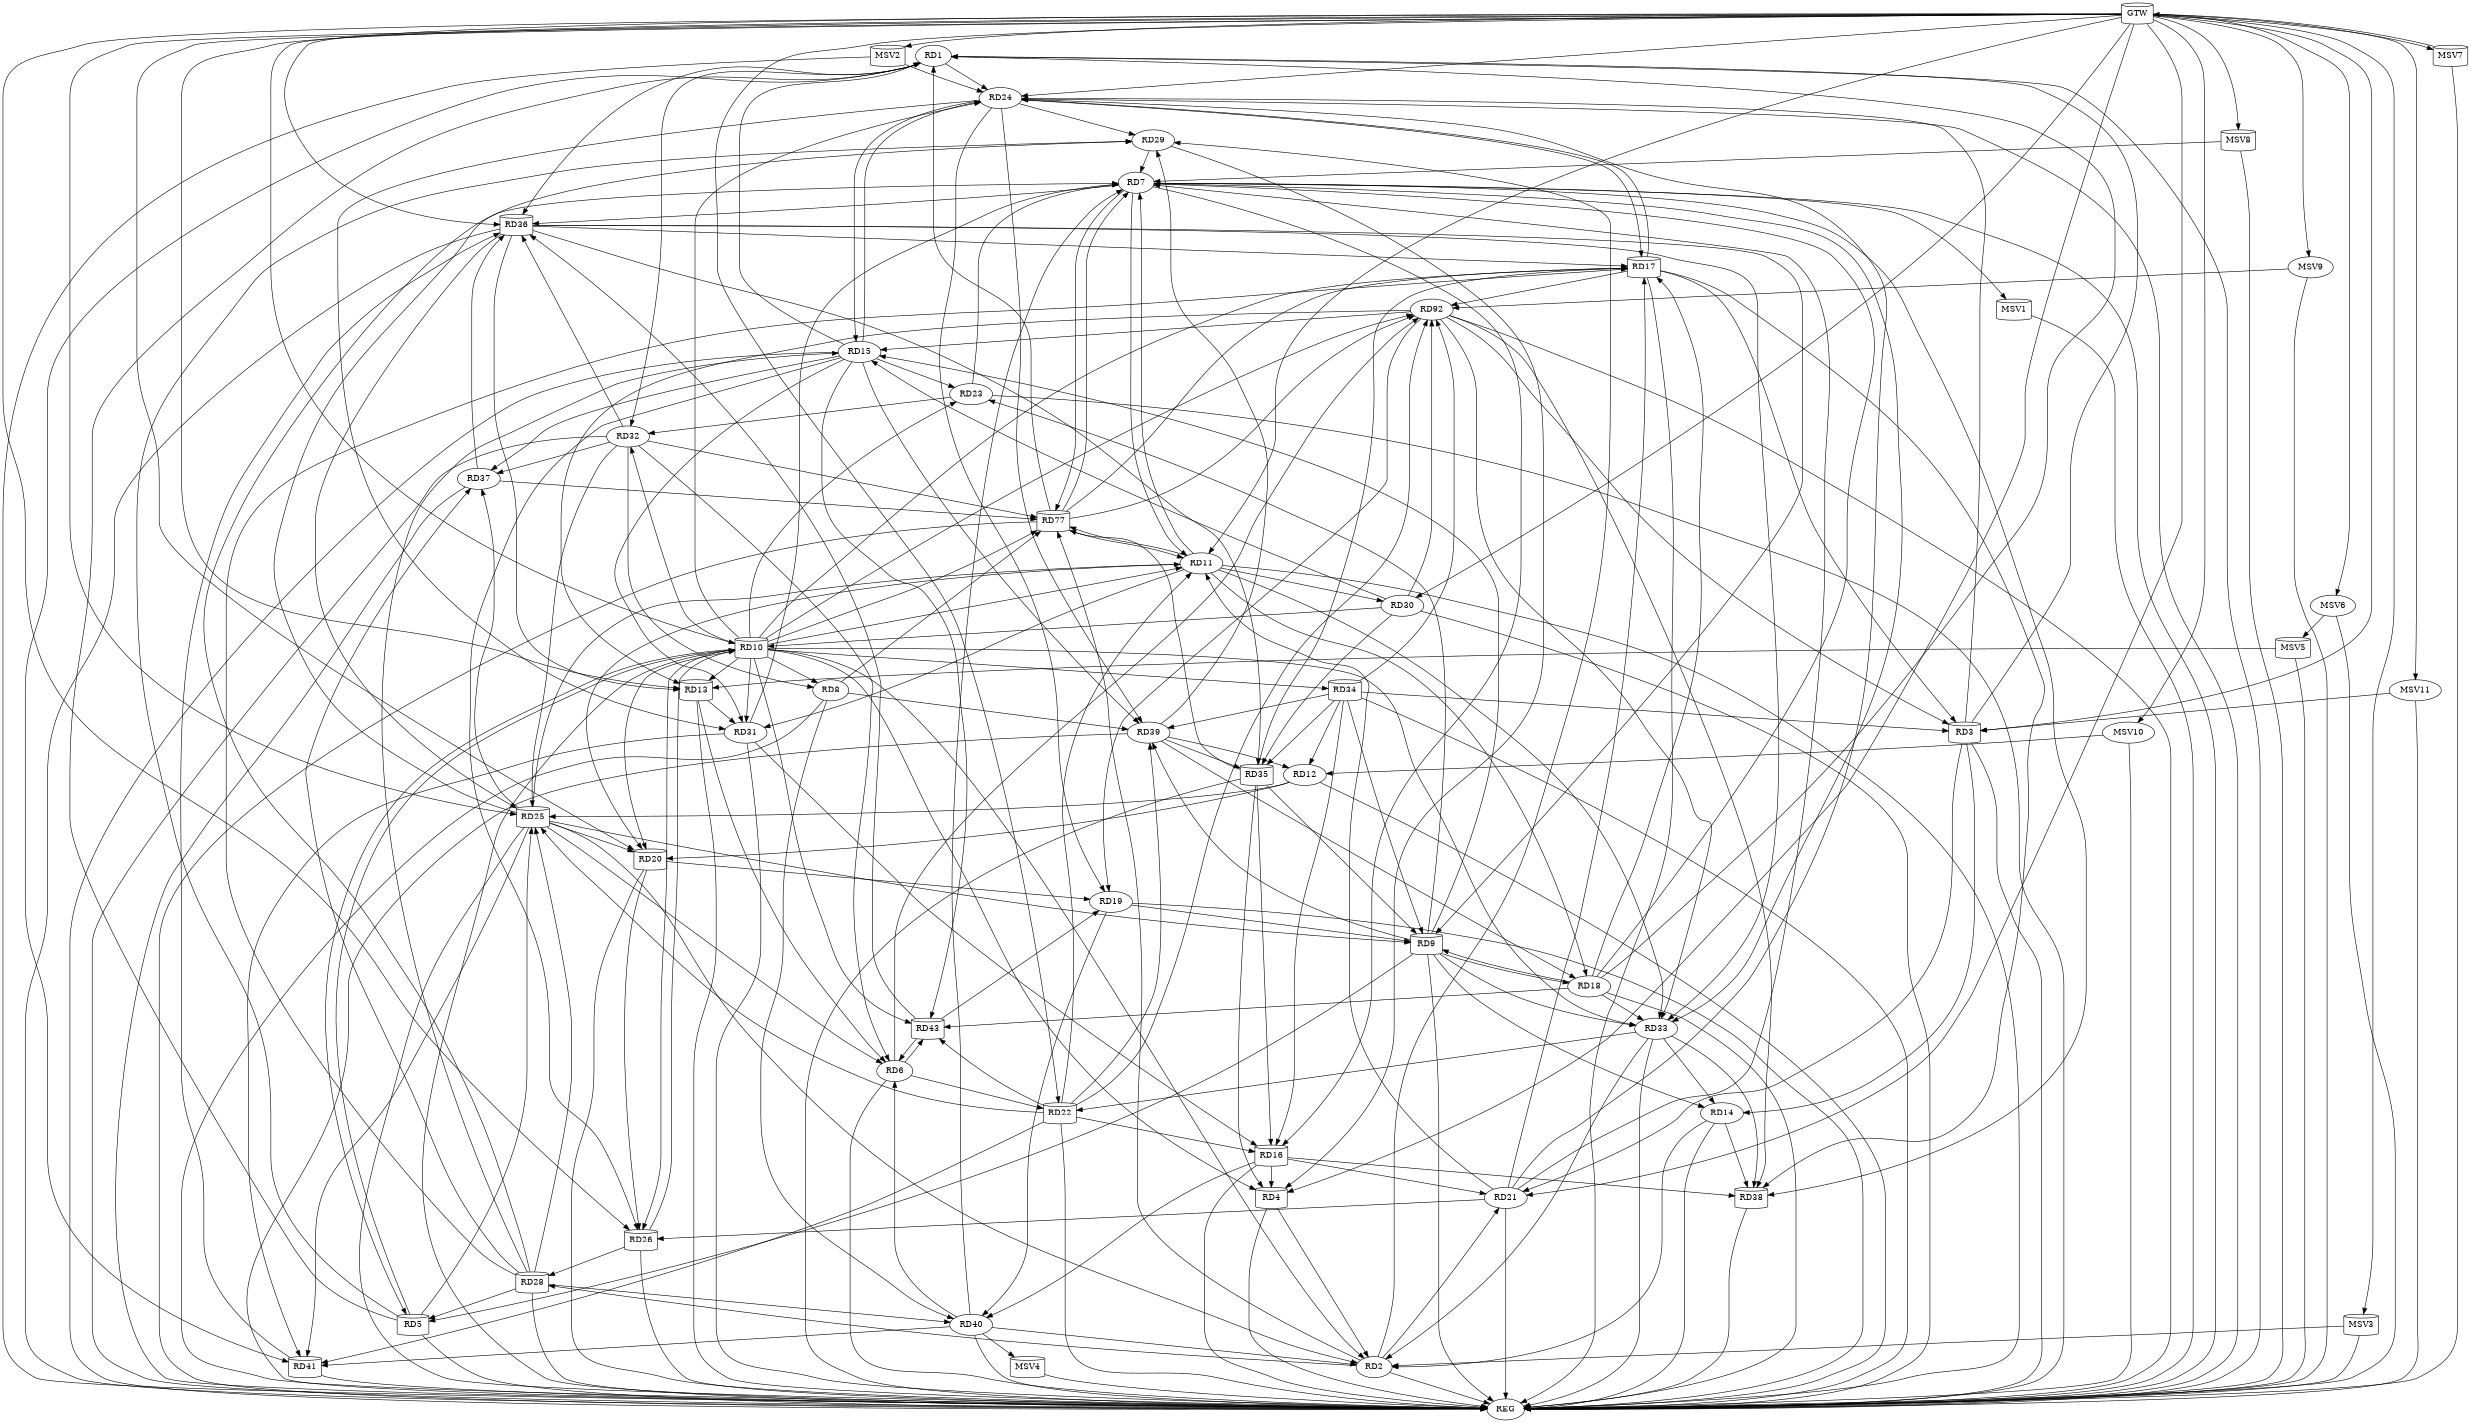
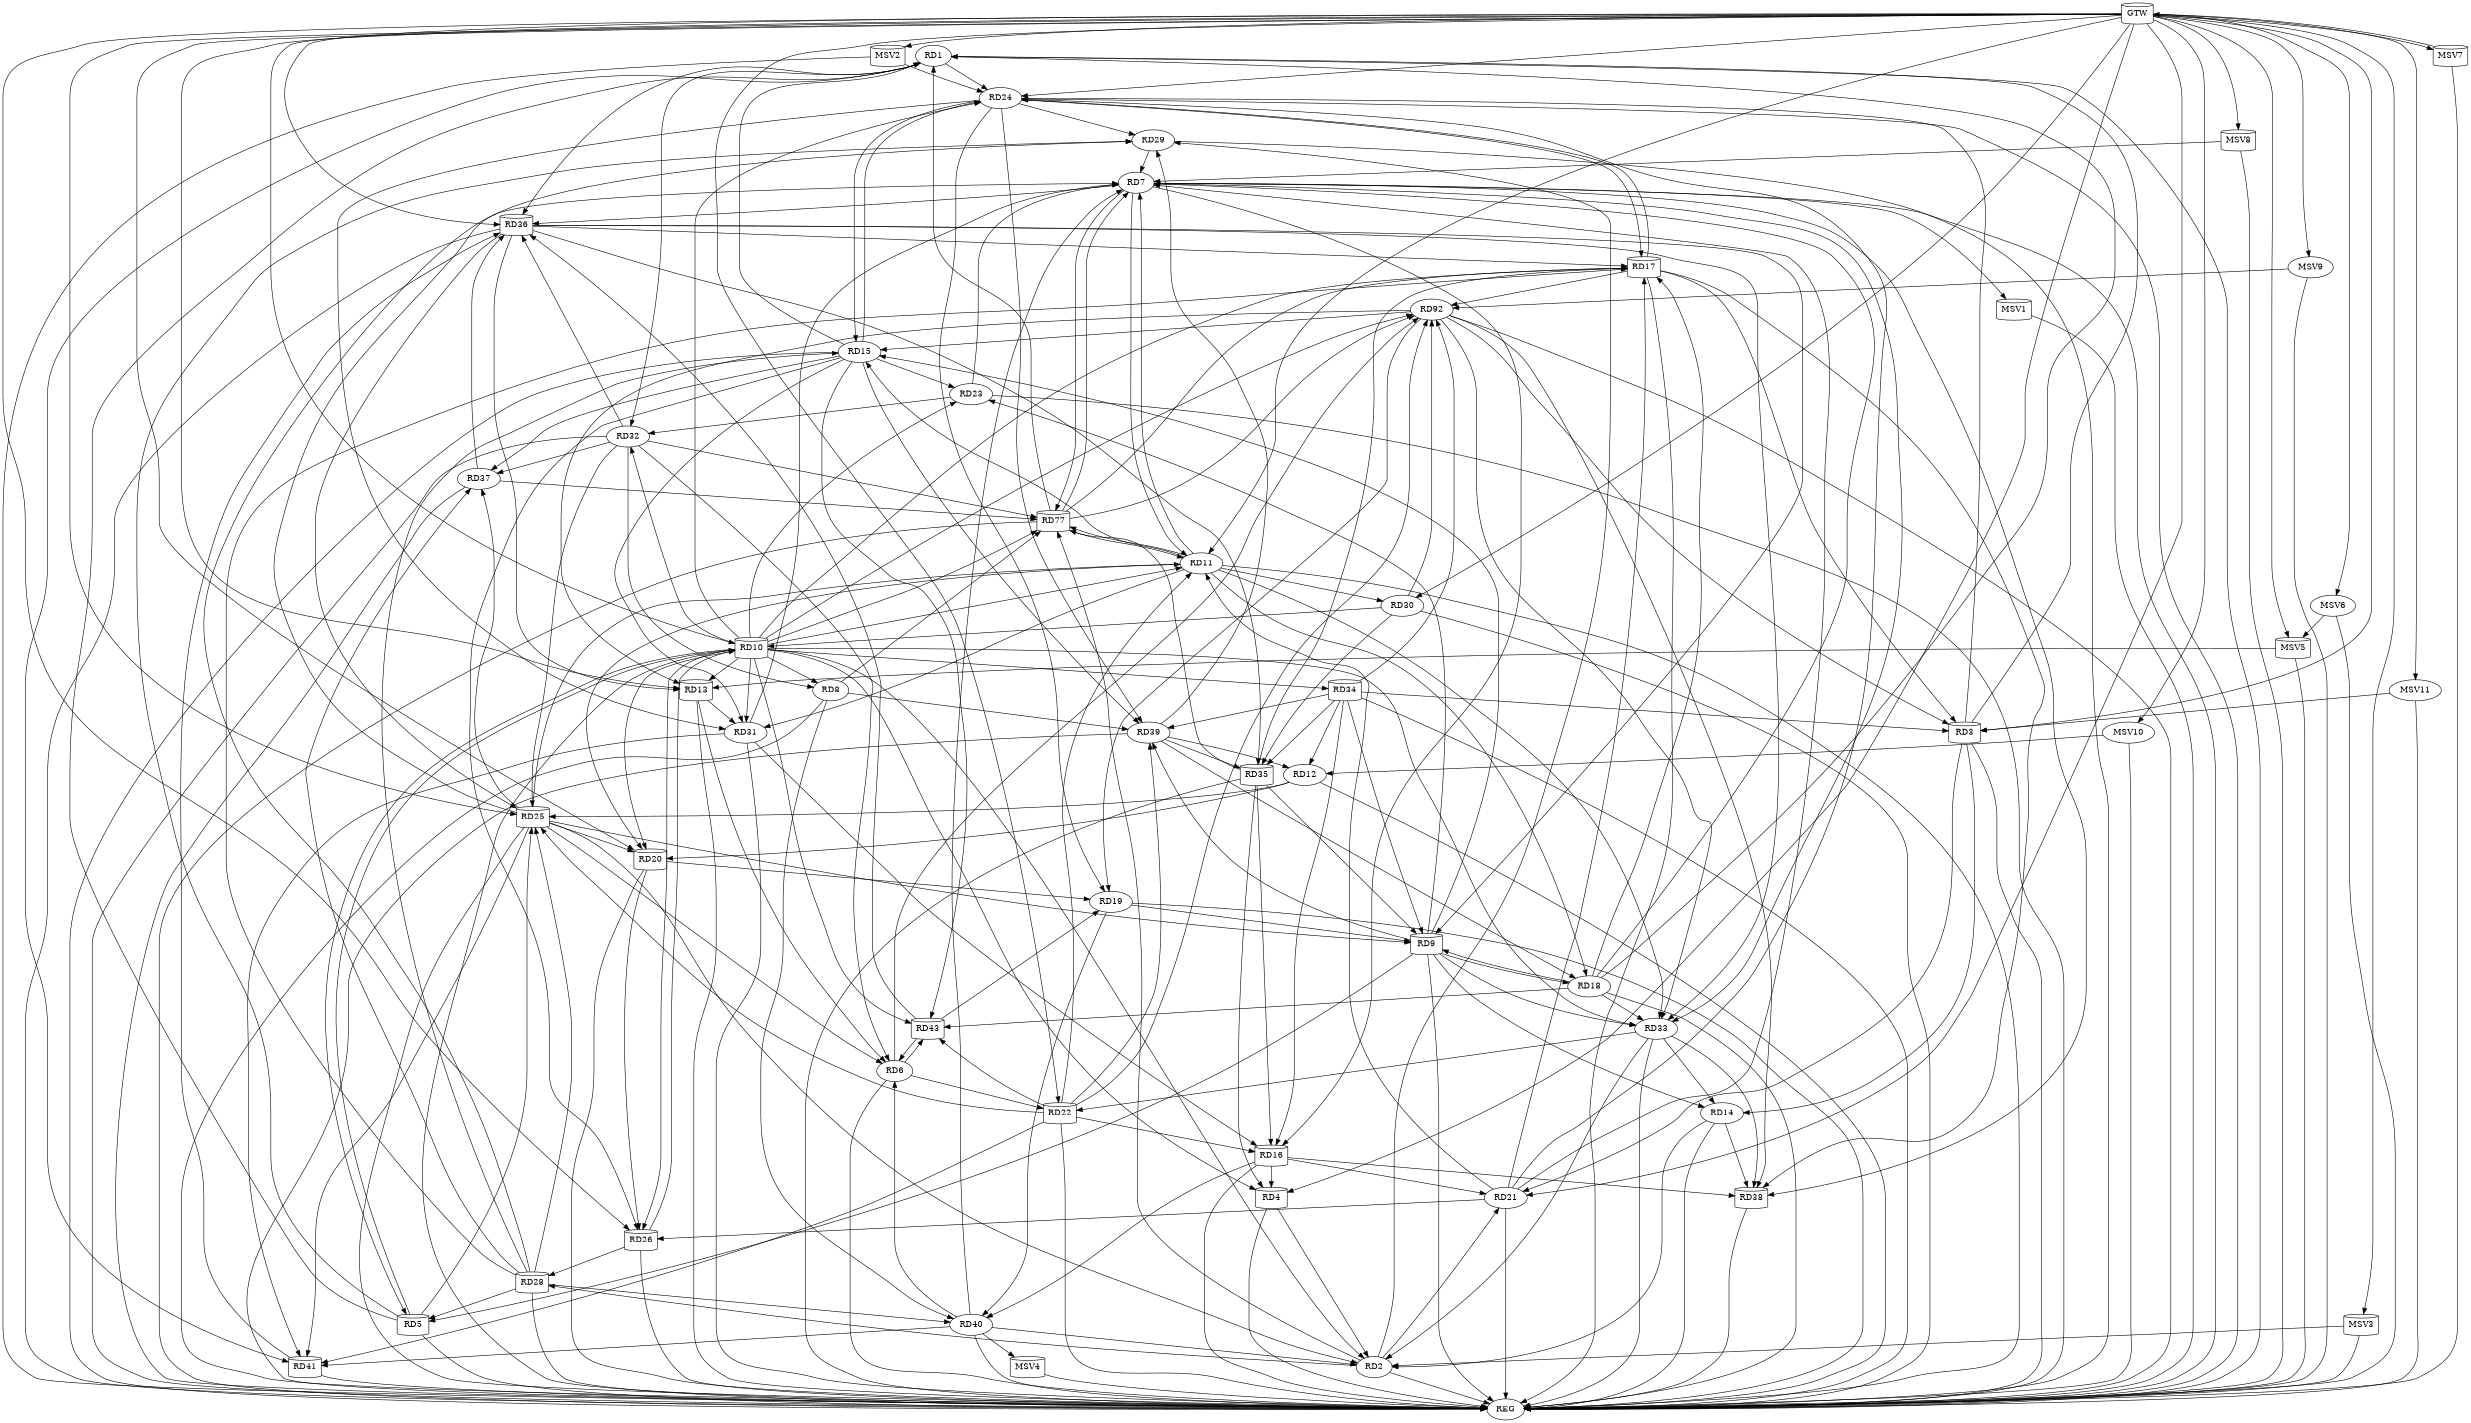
edge "GTW" -> "MSV5": added
edge "RD30" -> "RD15": now "RD11" -> "RD15"
edge "RD29" -> "RD4": now "RD29" -> "REG"
